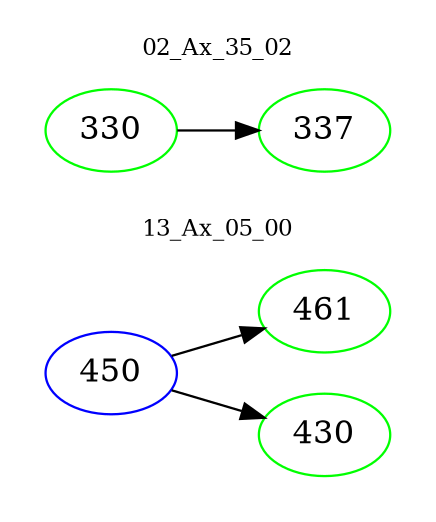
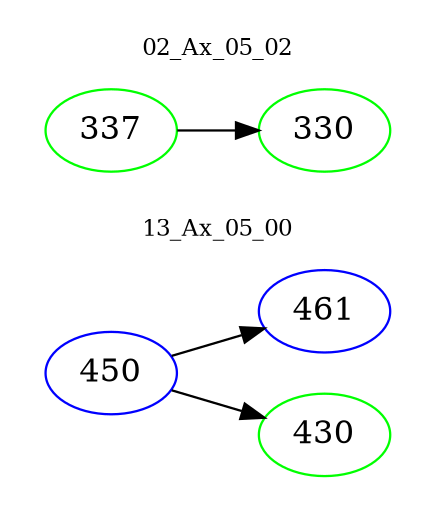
cluster "02_Ax_35_02": label "02_Ax_35_02" -> "02_Ax_05_02"
edge "330" -> "337": reversed
node "461": color green -> blue
